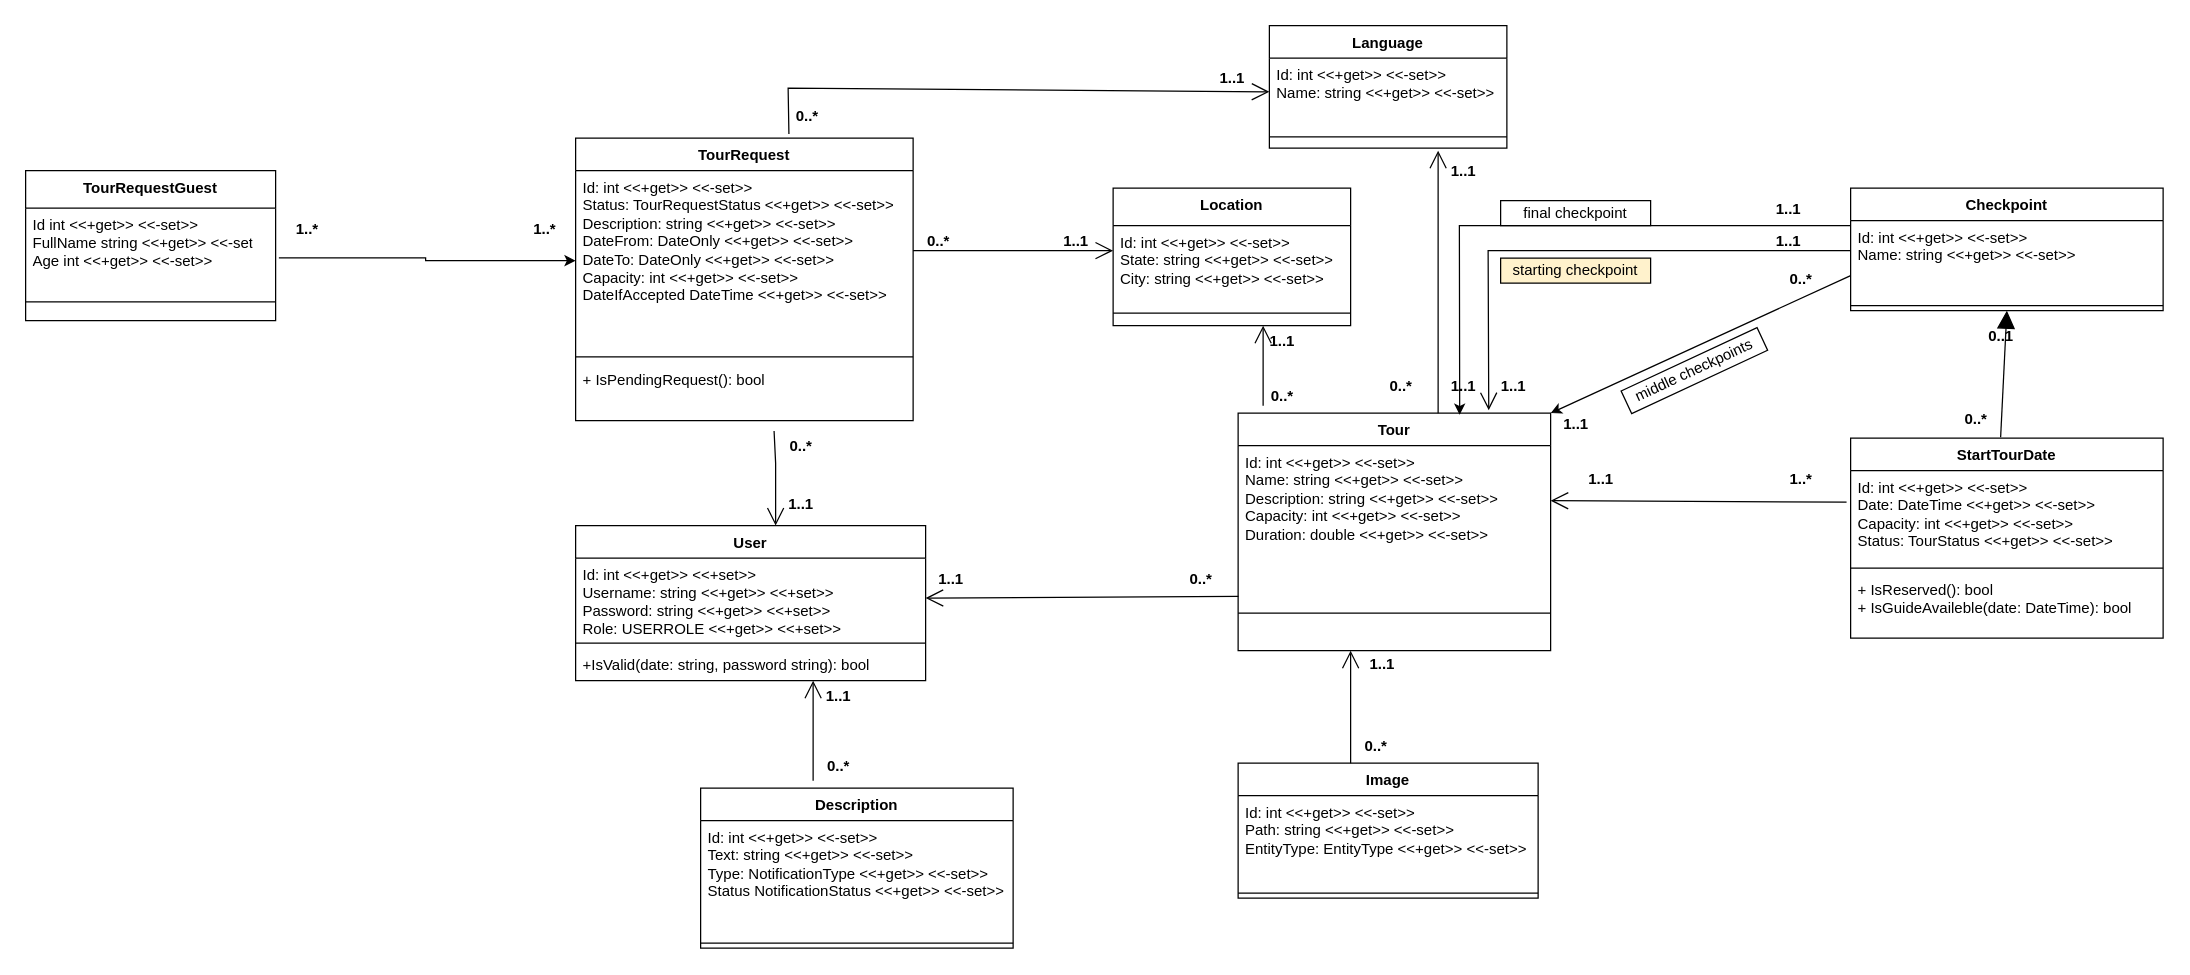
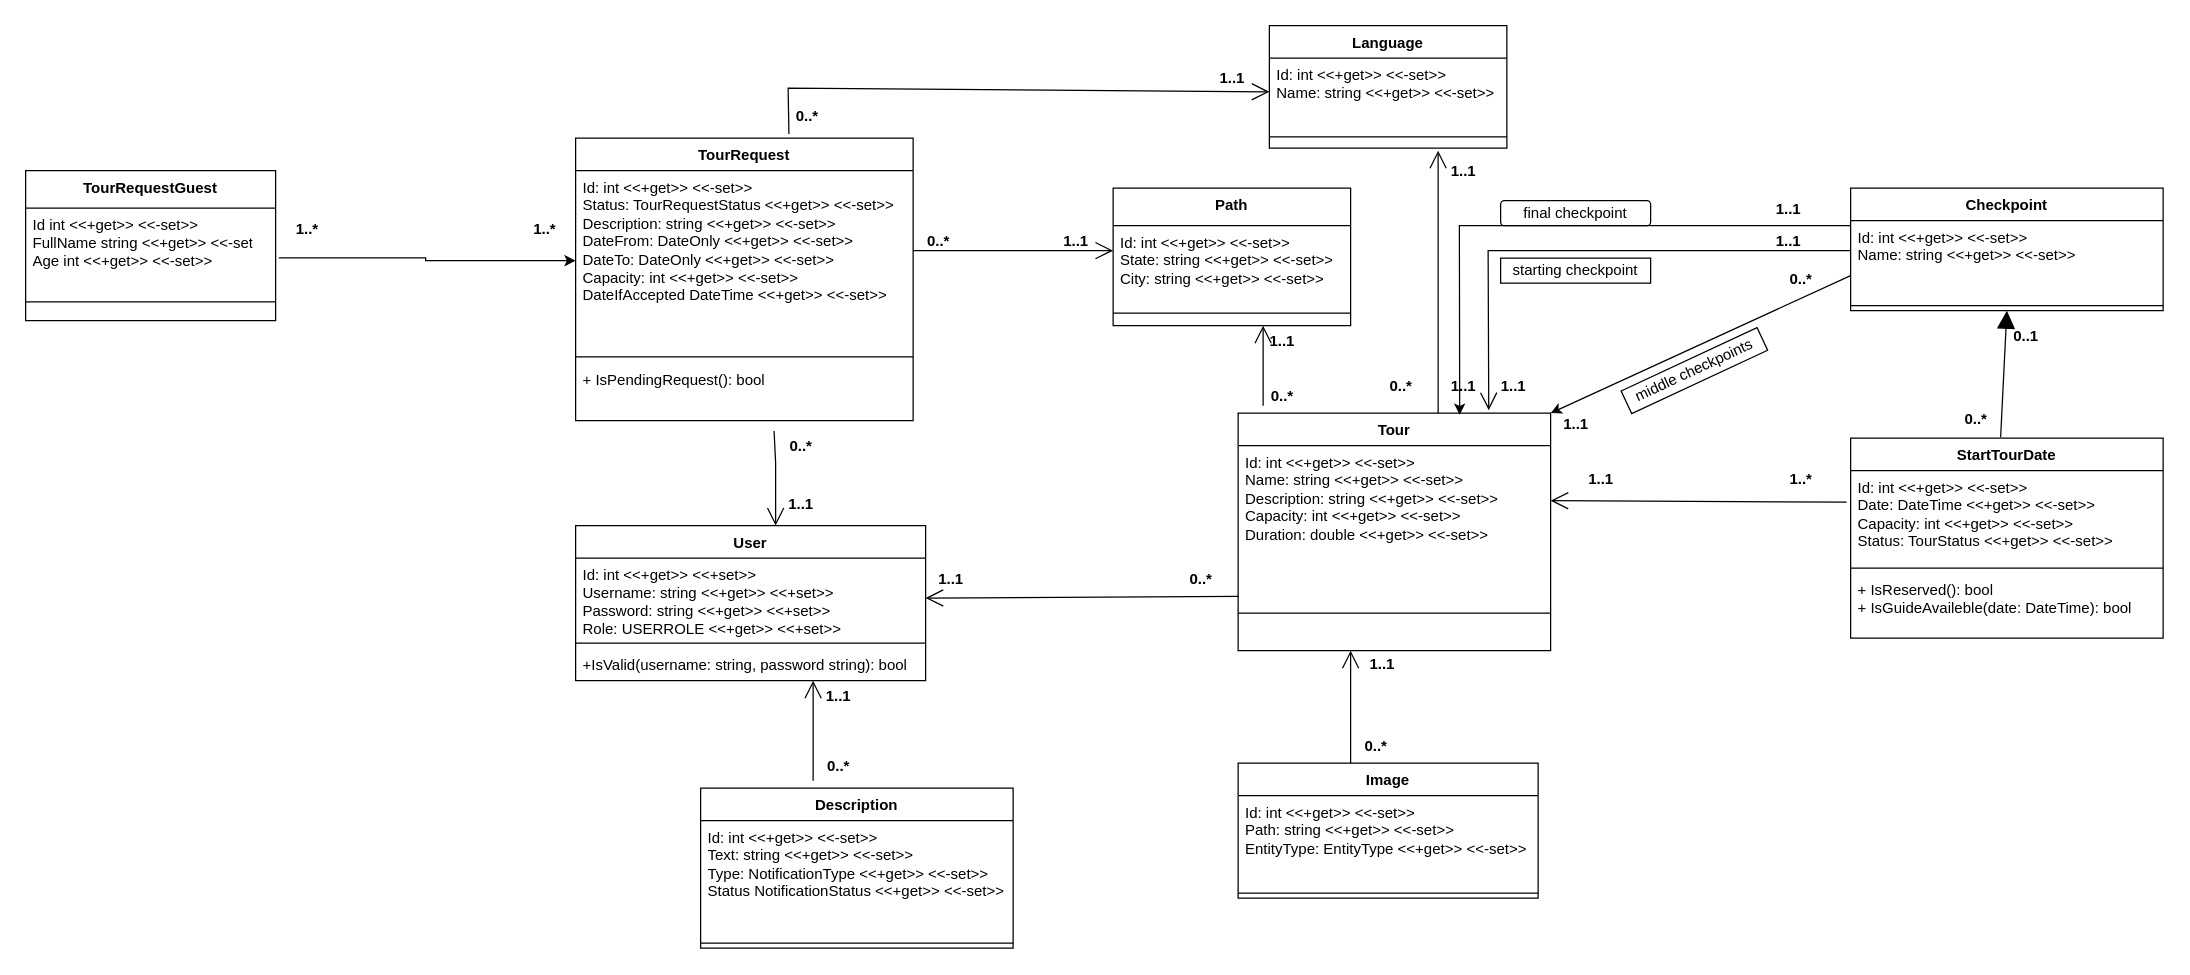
node "Location": label "Location" -> "Path"
node "final checkpoint": shape rectangle -> rounded rectangle
node "starting checkpoint": fillcolor #fff2cc -> #ffffff
node "0..1": moved (2001, 337) -> (2026, 337)
node "+IsValid(date: string, password string): bool": label "+IsValid(date: string, password string): bool" -> "+IsValid(username: string, password string): bool"
